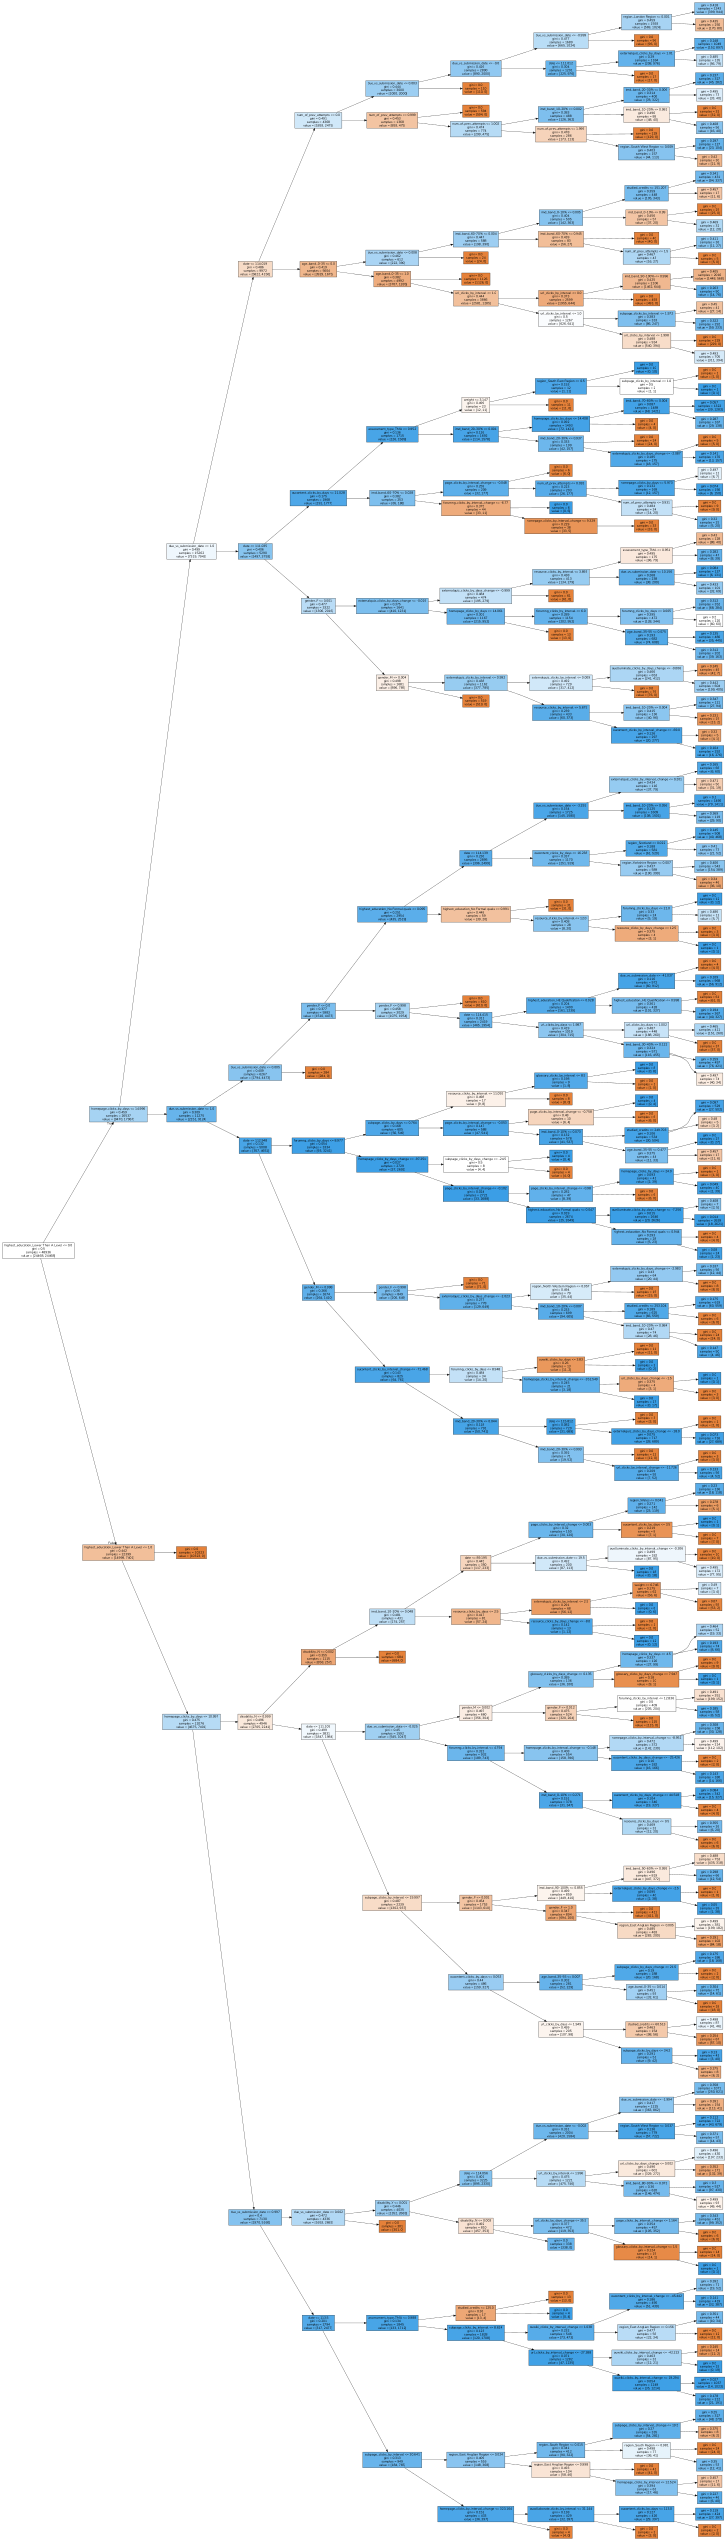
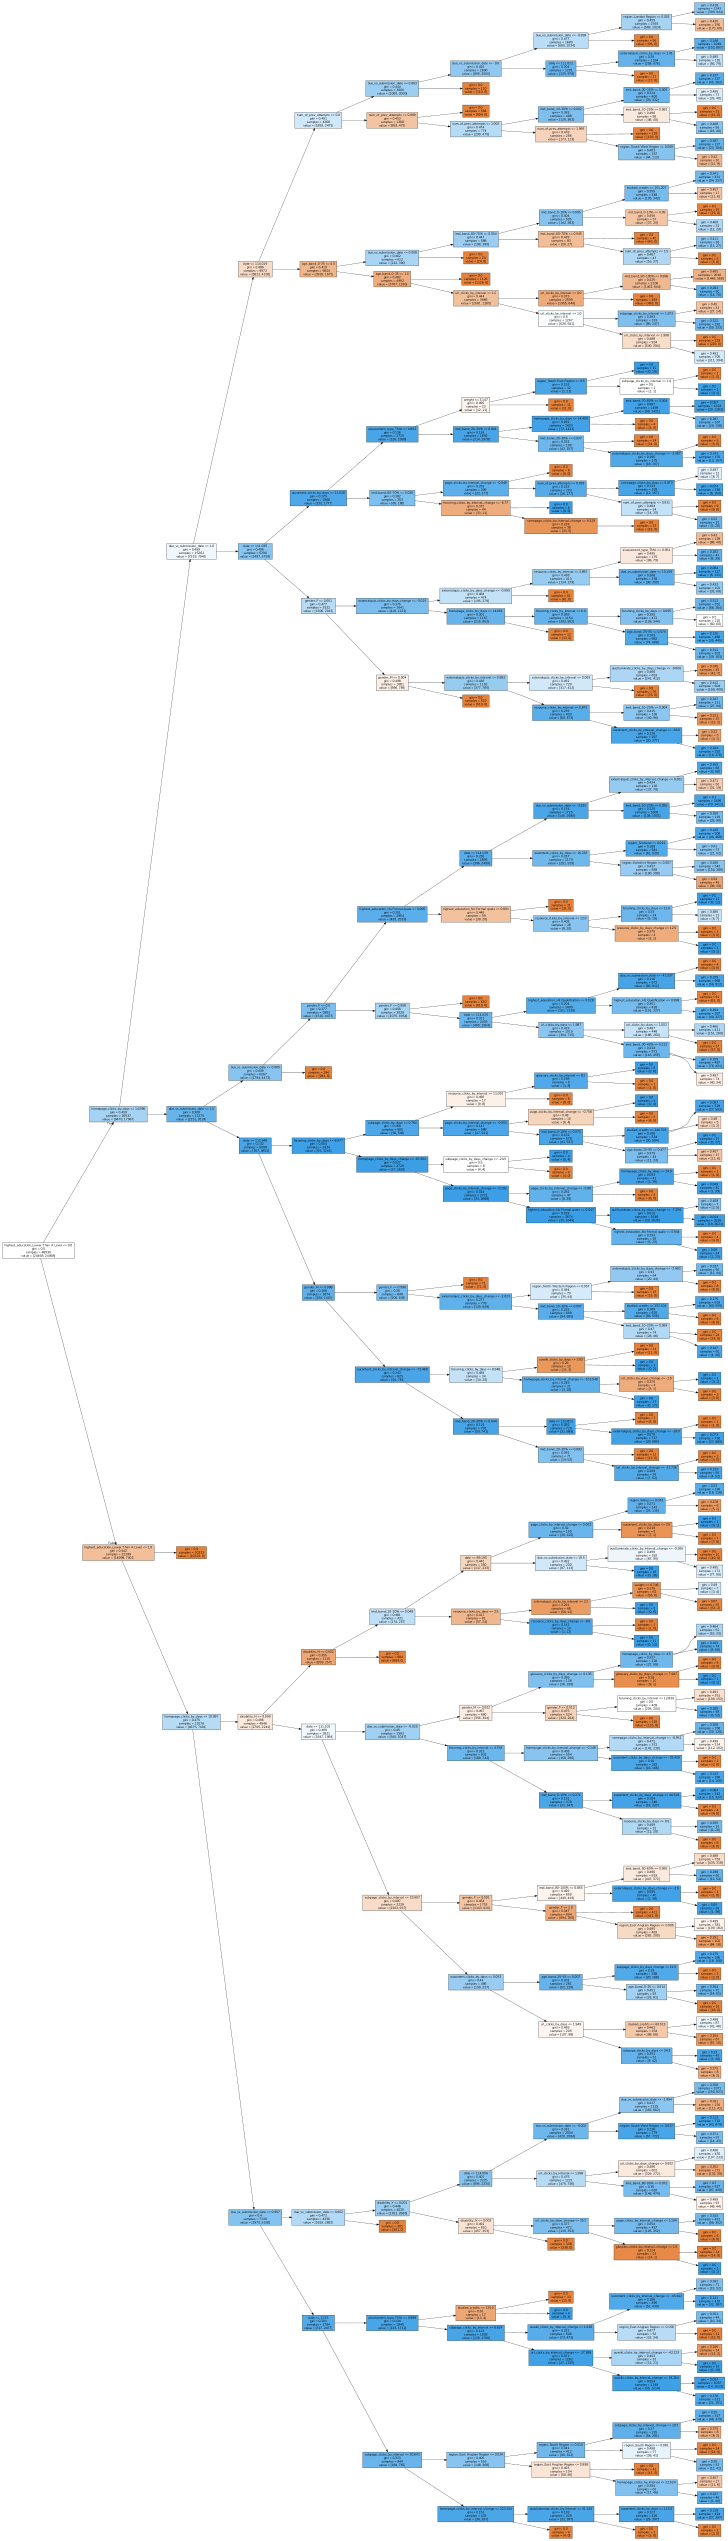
node "gini = 0.0 samples = 338 value = [338, 0]": fillcolor #399de5c5 -> #e58139ff
